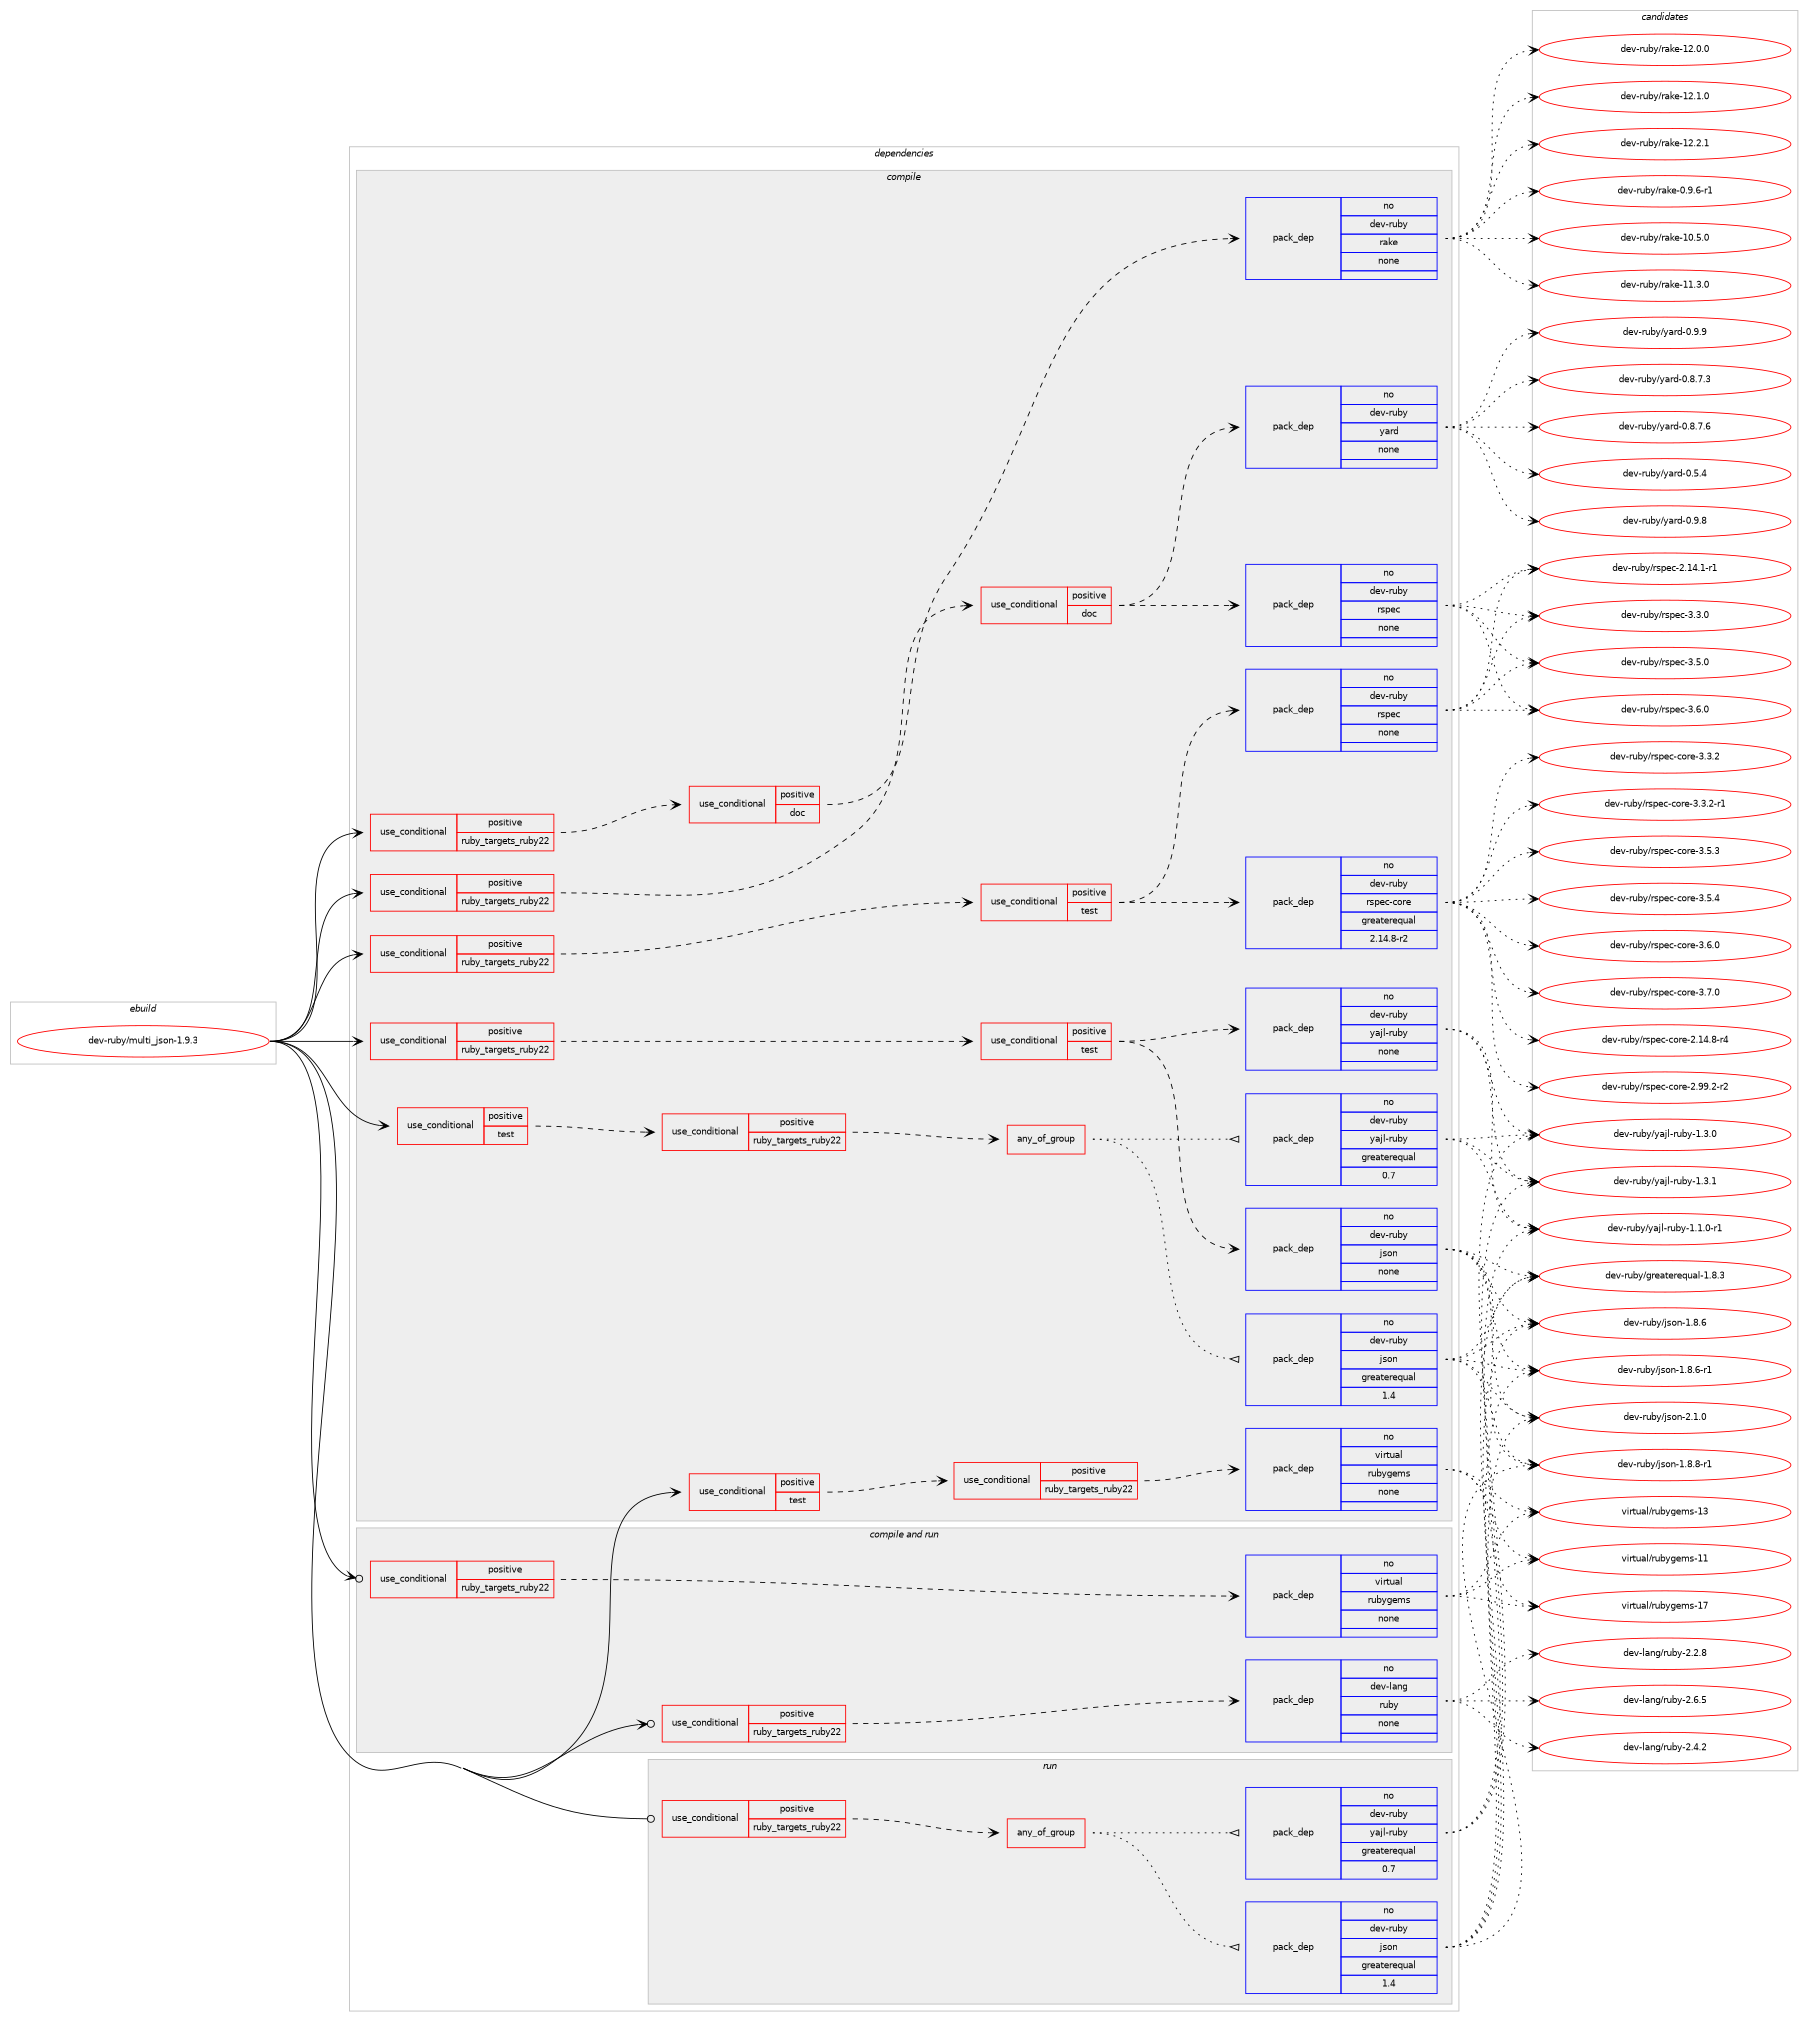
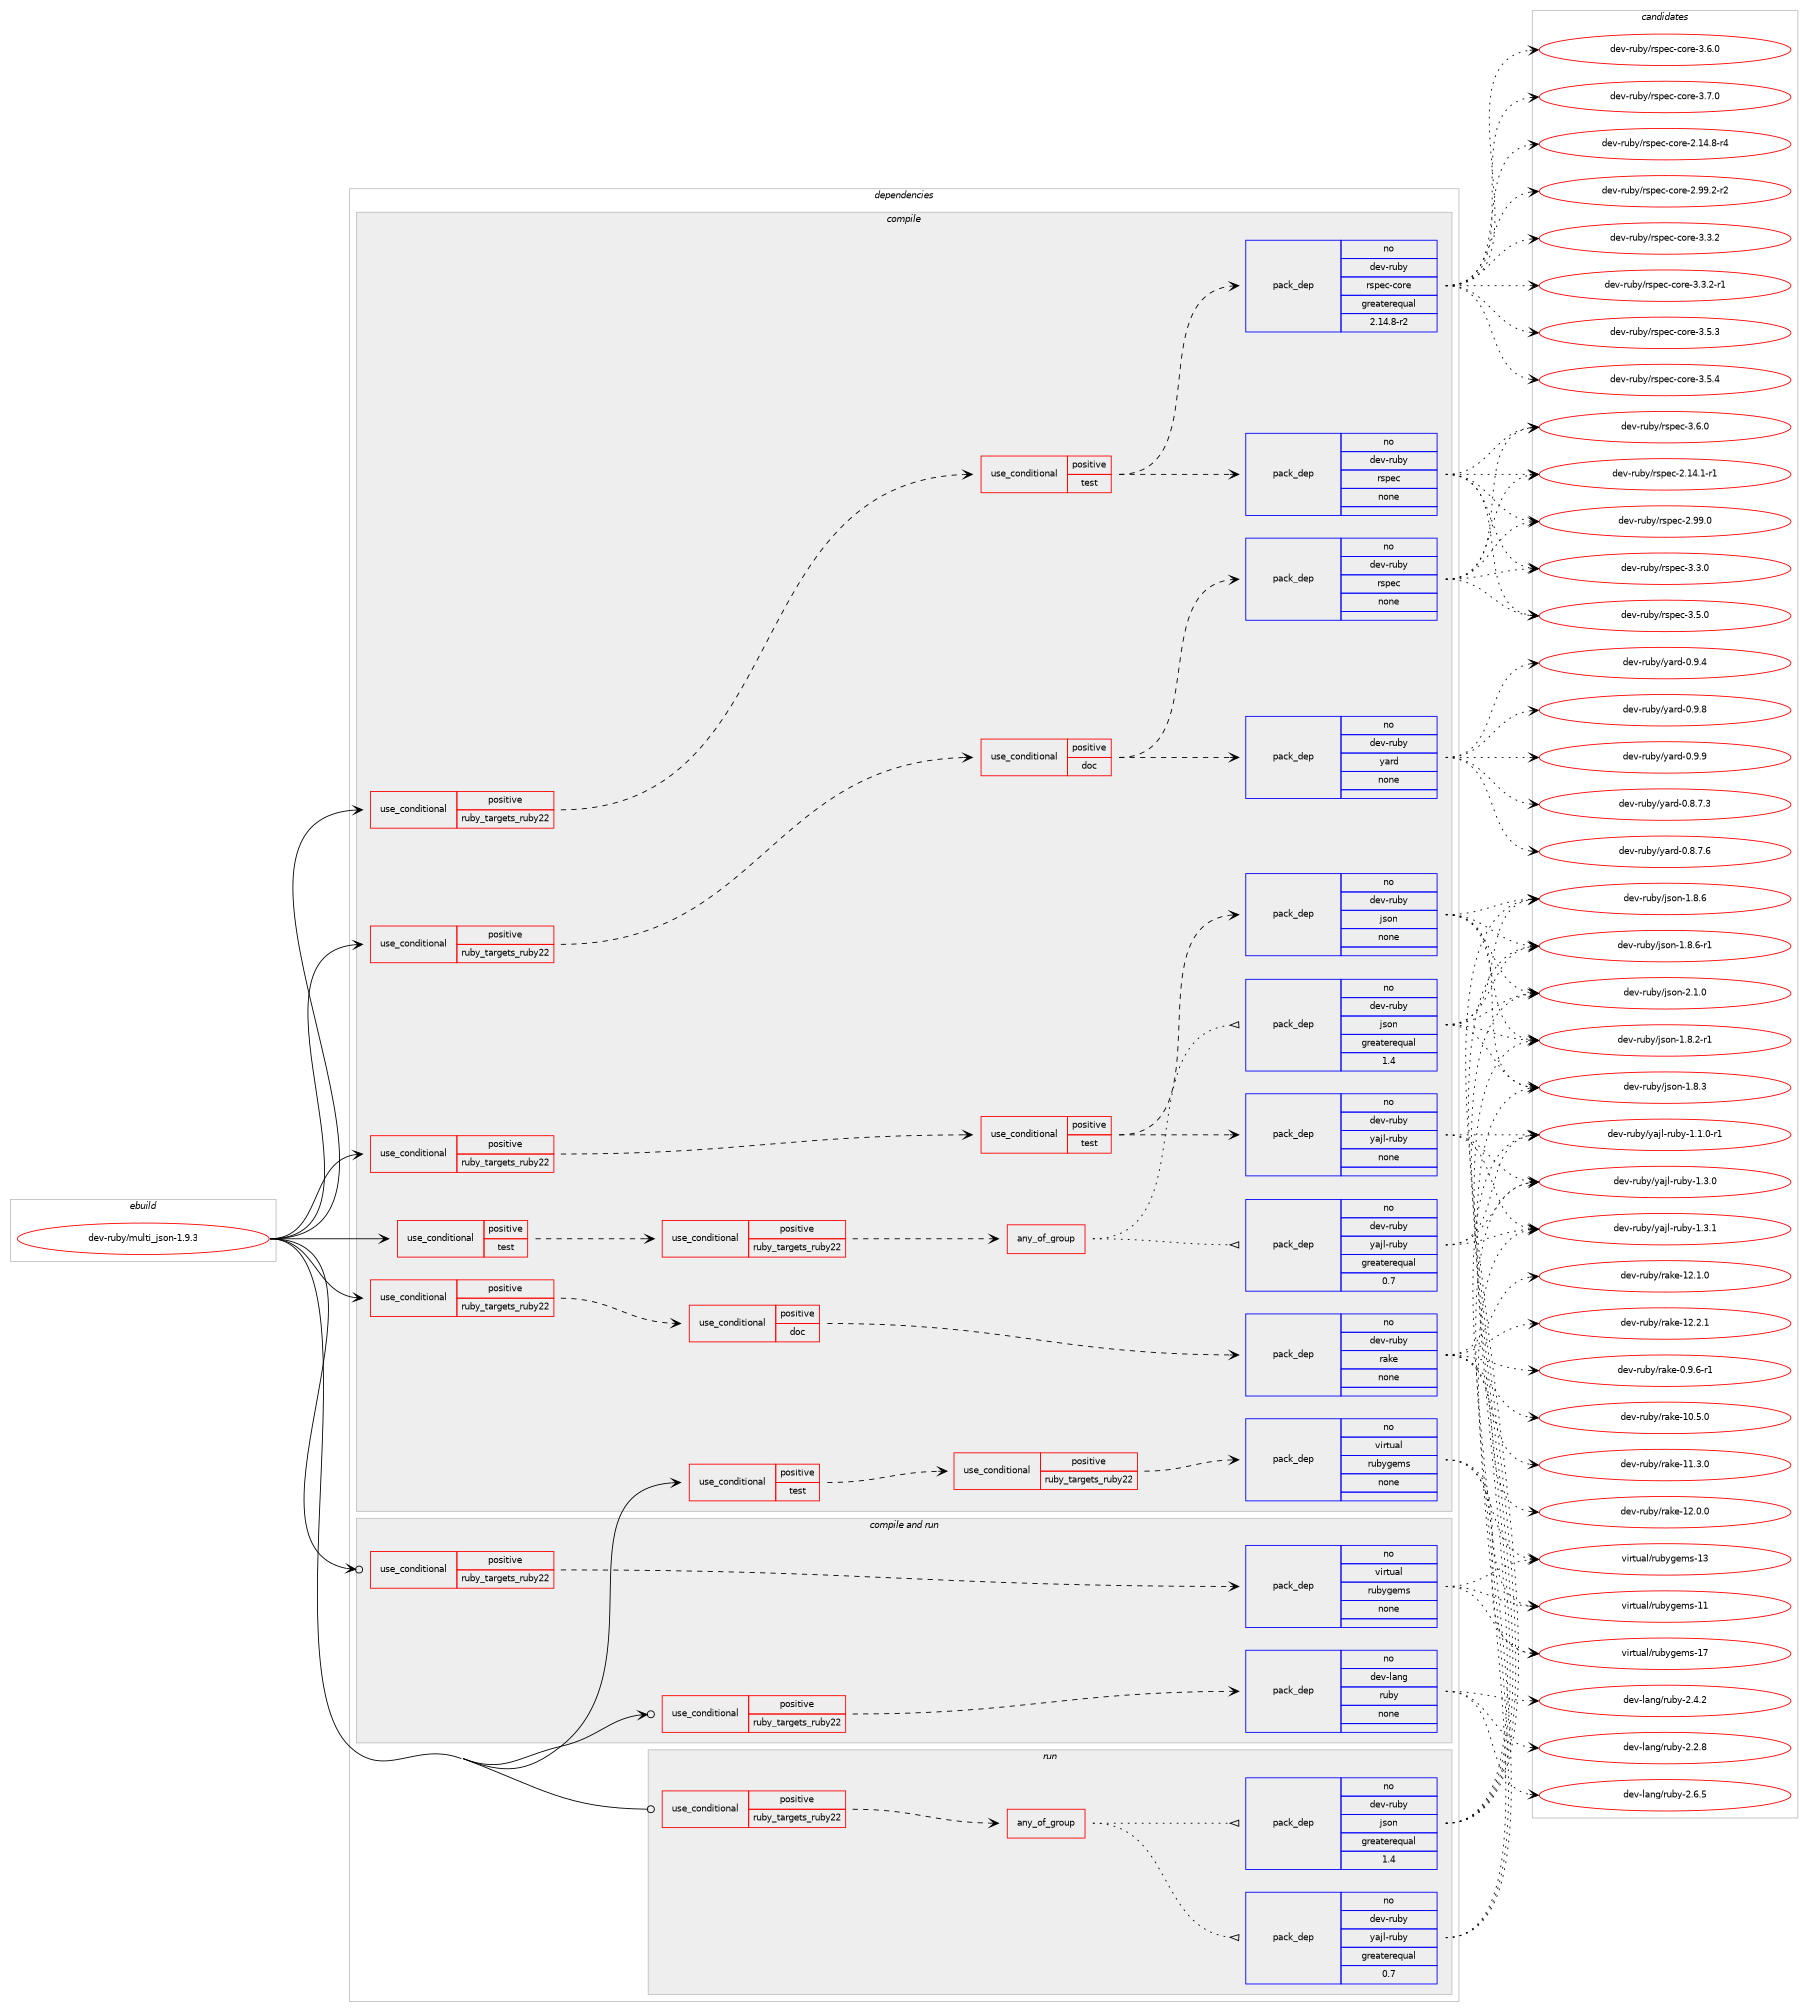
node "dev-ruby/yard-0.5.4": label "dev-ruby/yard-0.5.4" -> "dev-ruby/yard-0.9.4"
node "dev-ruby/rspec-2.99.0": added
node "dev-ruby/greaterequal-1.8.3": label "dev-ruby/greaterequal-1.8.3" -> "dev-ruby/json-1.8.3"
node "dev-ruby/json-1.8.8-r1": label "dev-ruby/json-1.8.8-r1" -> "dev-ruby/json-1.8.2-r1"
